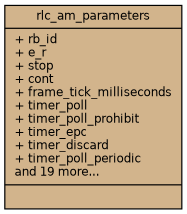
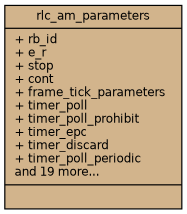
node "rlc_am_parameters": text "+ frame_tick_milliseconds" -> "+ frame_tick_parameters"
